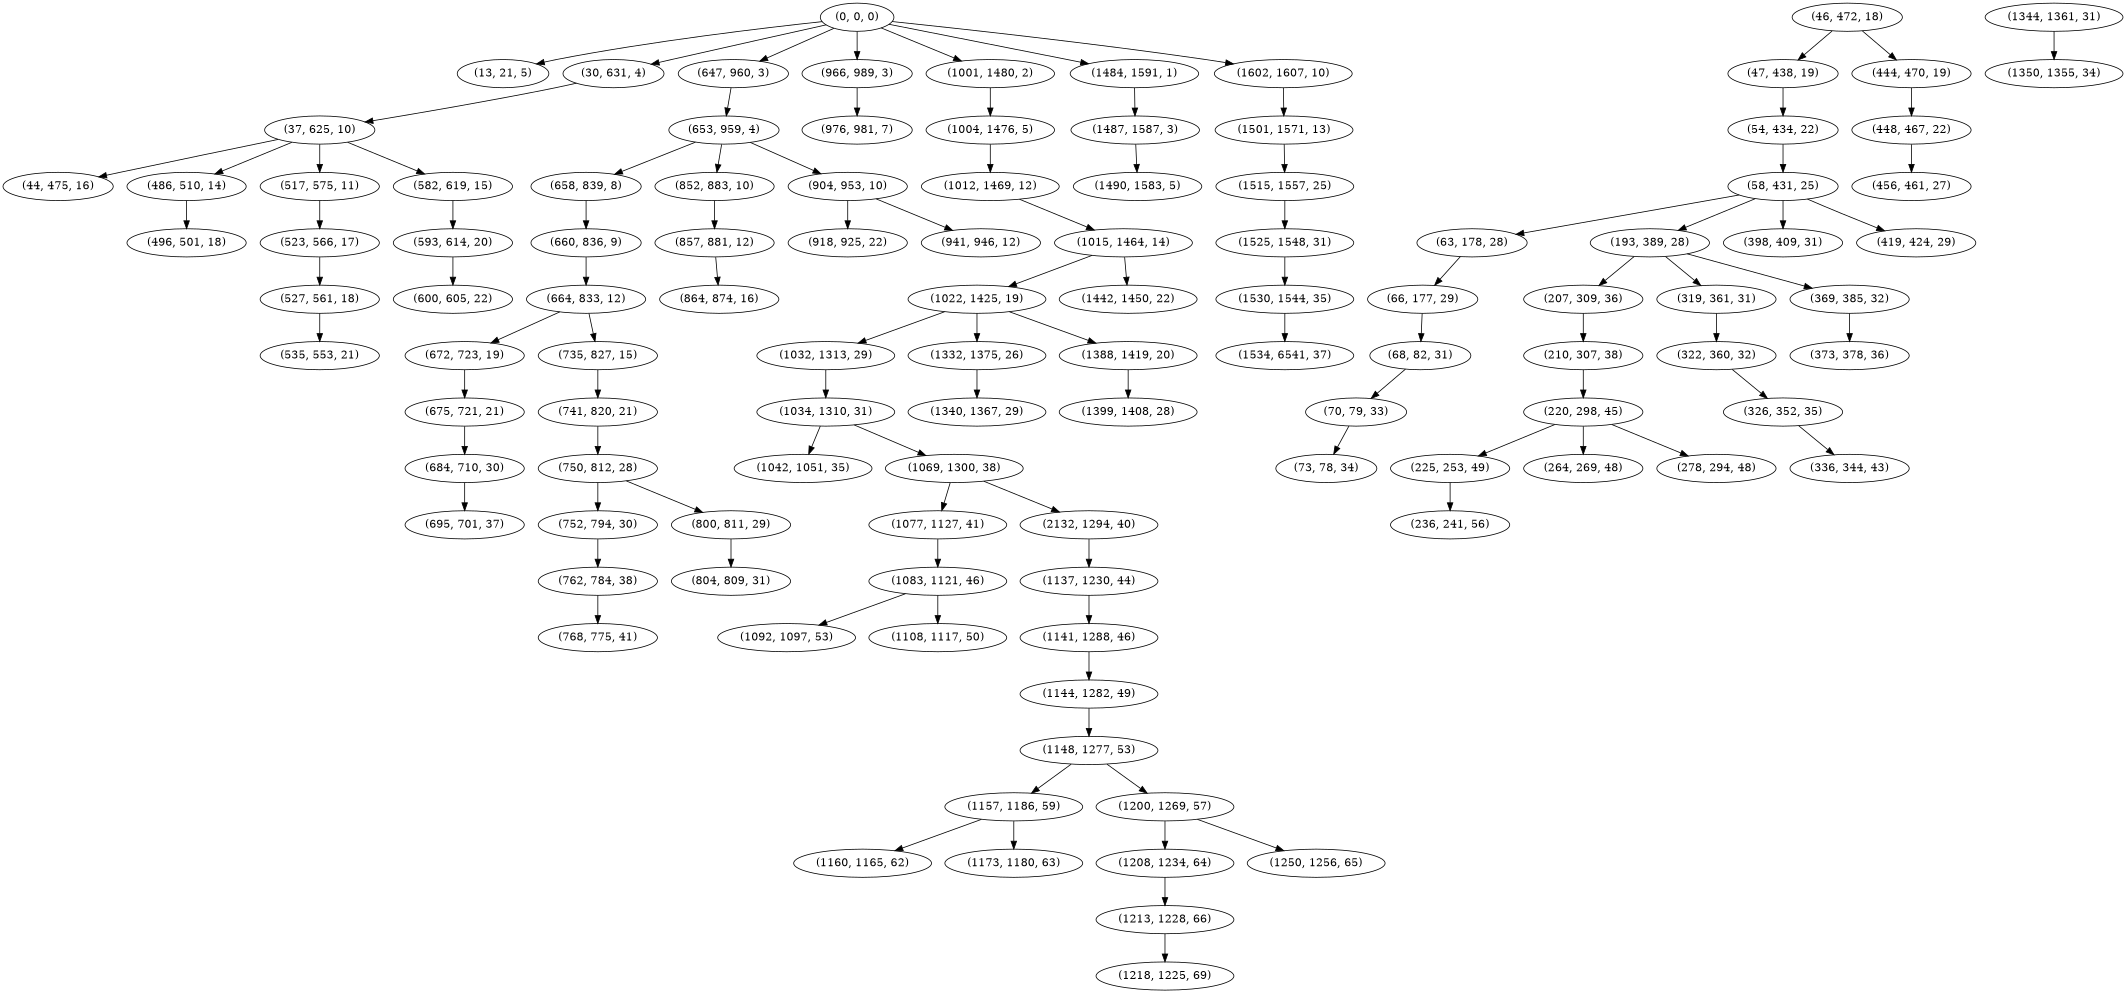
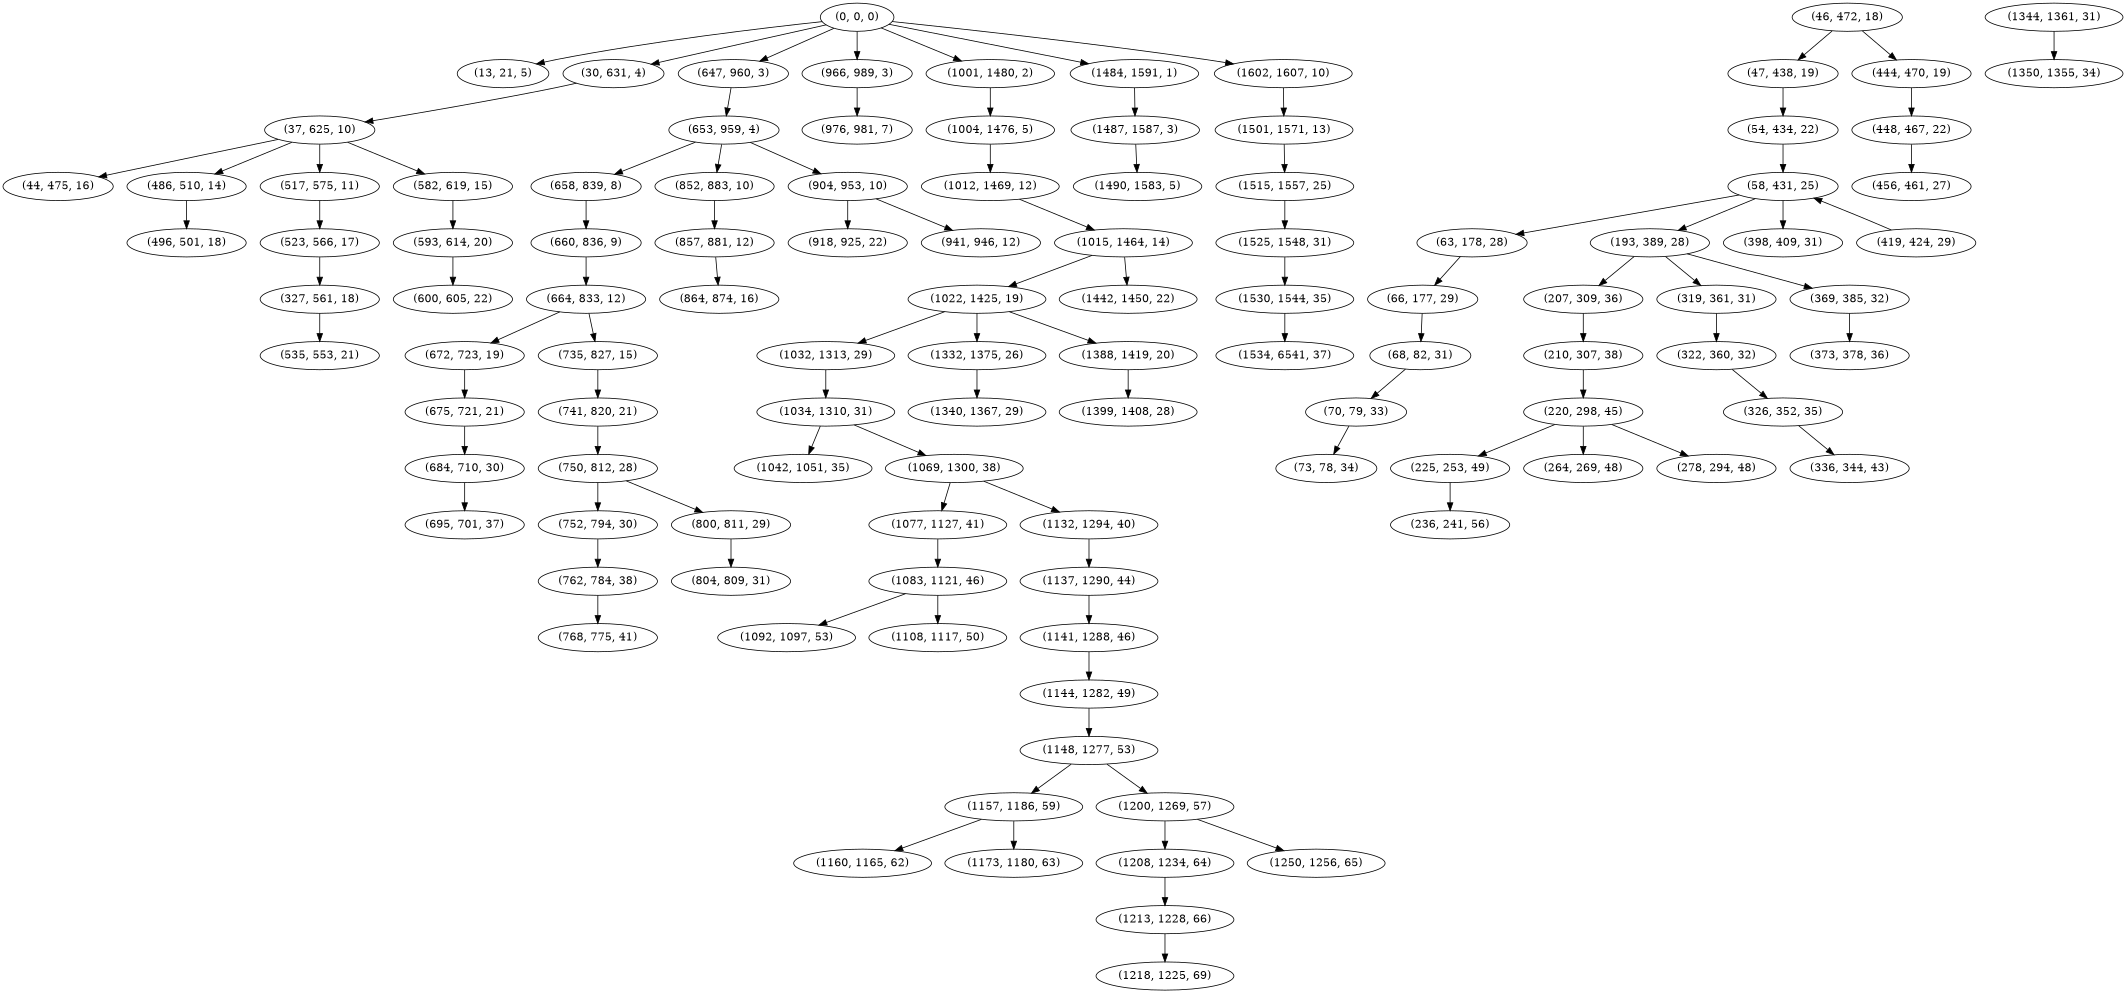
edge "(58, 431, 25)" -> "(419, 424, 29)": reversed
node "(527, 561, 18)": label "(527, 561, 18)" -> "(327, 561, 18)"
node "(2132, 1294, 40)": label "(2132, 1294, 40)" -> "(1132, 1294, 40)"
node "(1137, 1230, 44)": label "(1137, 1230, 44)" -> "(1137, 1290, 44)"
